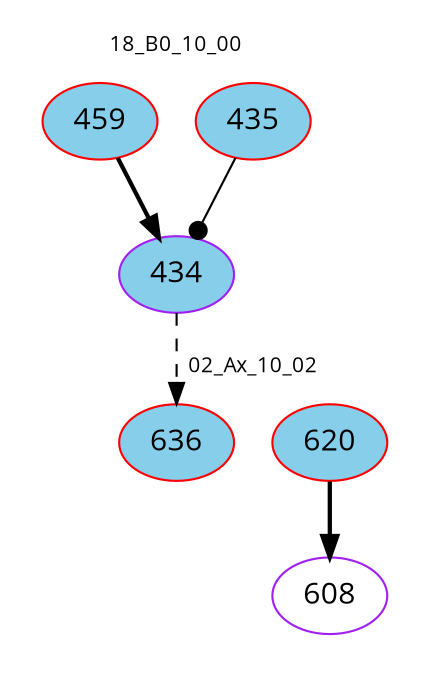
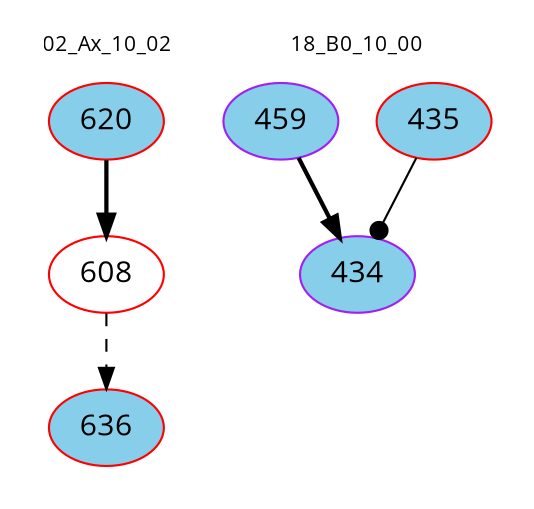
node "459": color red -> purple
edge "434" -> "636": now "608" -> "636"
node "608": color purple -> red
